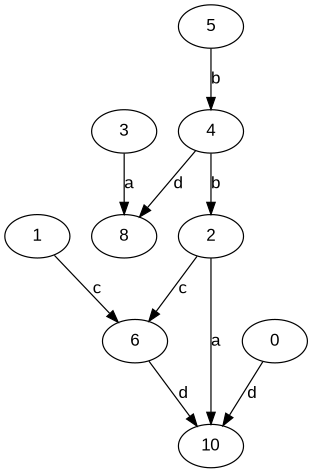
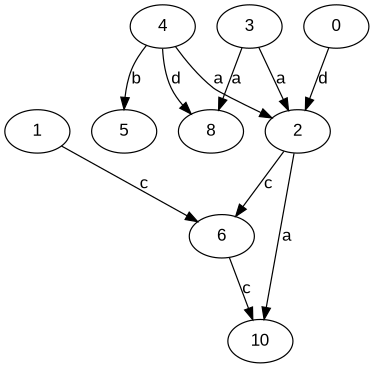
edge "5" -> "4": reversed
edge "3" -> "2": added, label "a"
edge "4" -> "2": label "b" -> "a"
edge "0" -> "10": now "0" -> "2"
edge "6" -> "10": label "d" -> "c"
